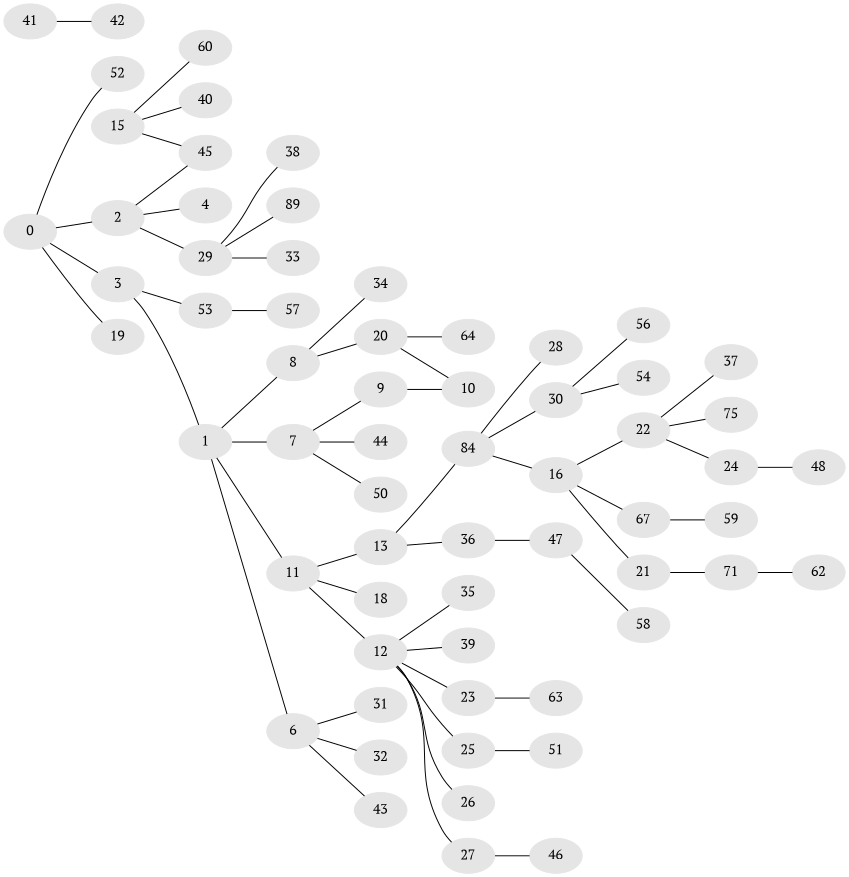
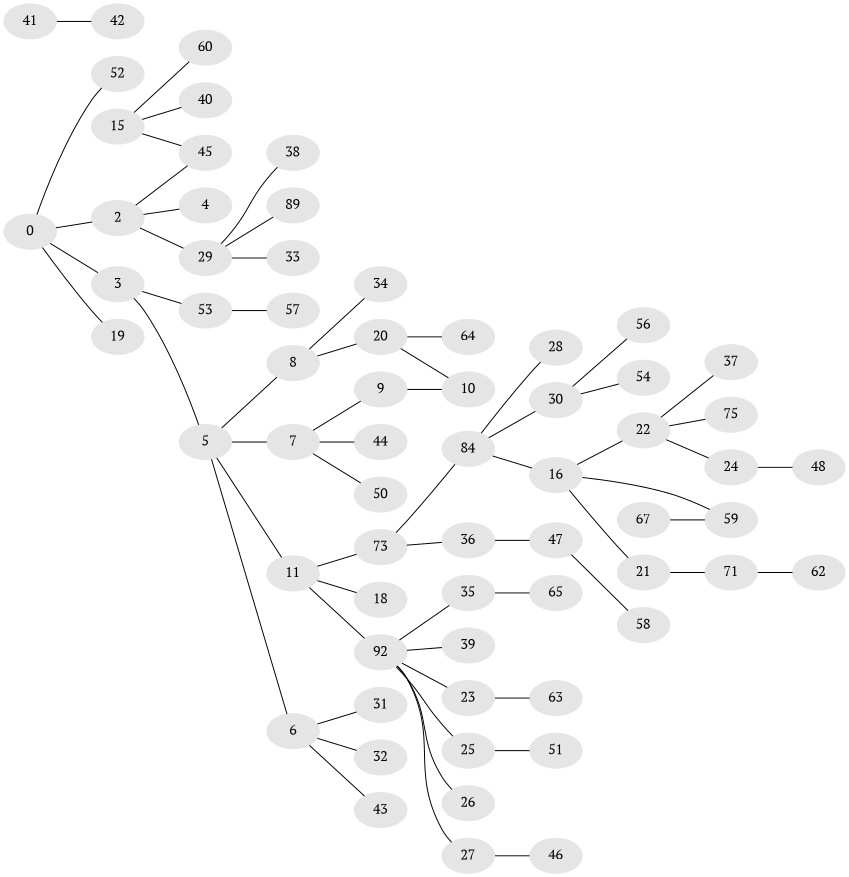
node "1": label "1" -> "5"
edge "16" -- "67": now "16" -- "59"
node "13": label "13" -> "73"
node "65": added
node "12": label "12" -> "92"
